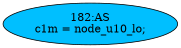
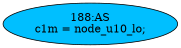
node "182:AS c1m = node_u10_lo;": label "182:AS c1m = node_u10_lo;" -> "188:AS c1m = node_u10_lo;"
